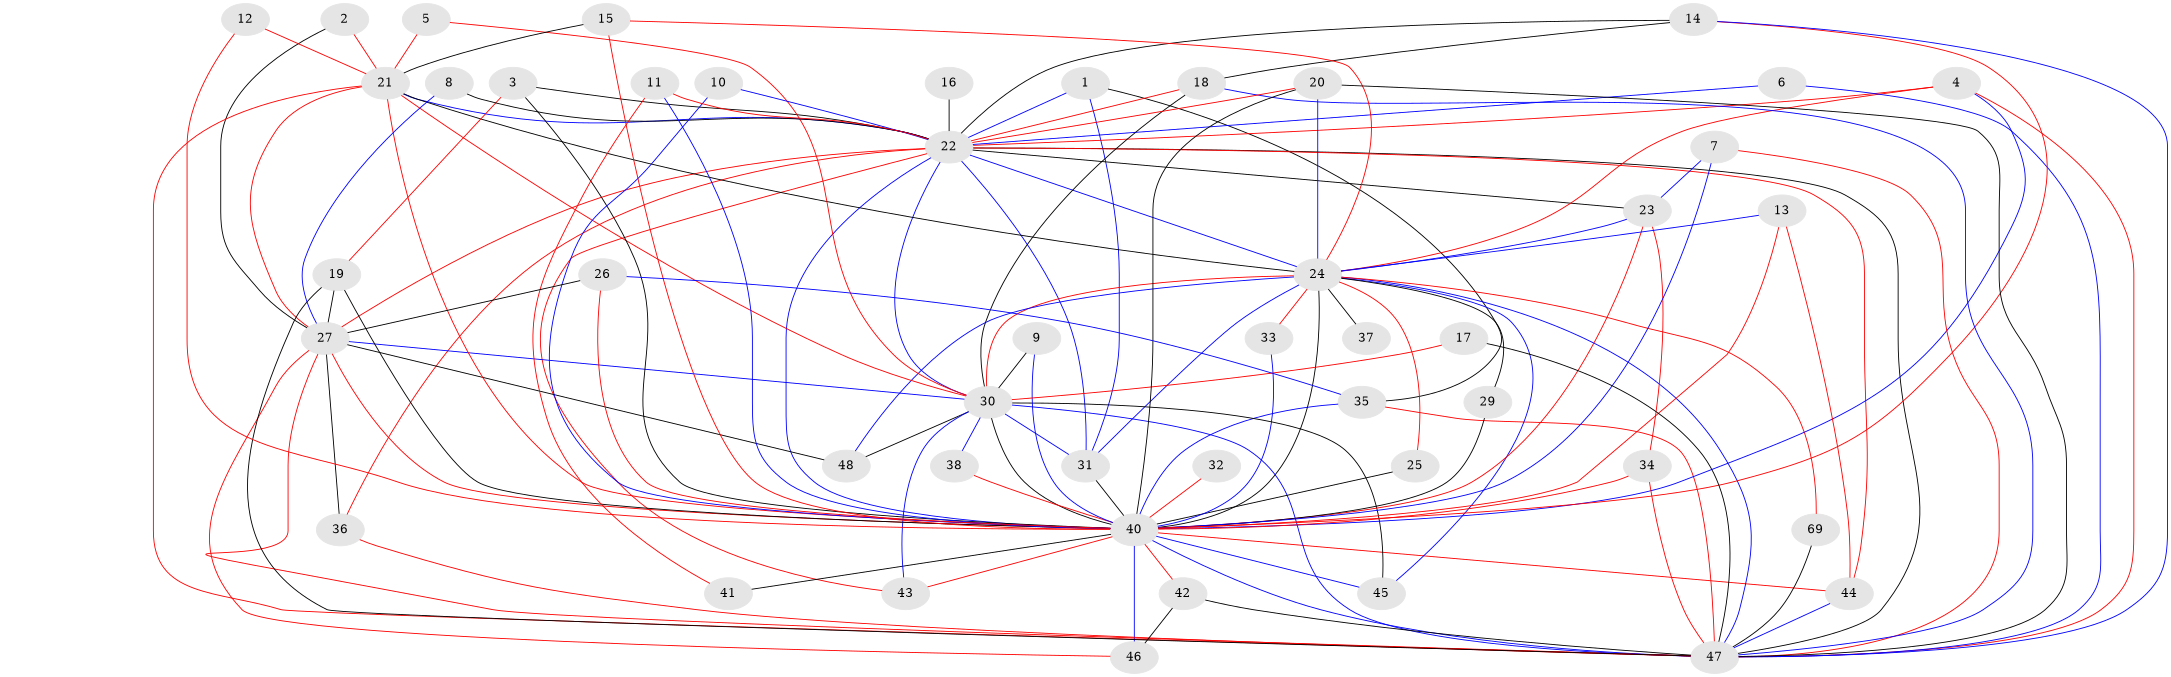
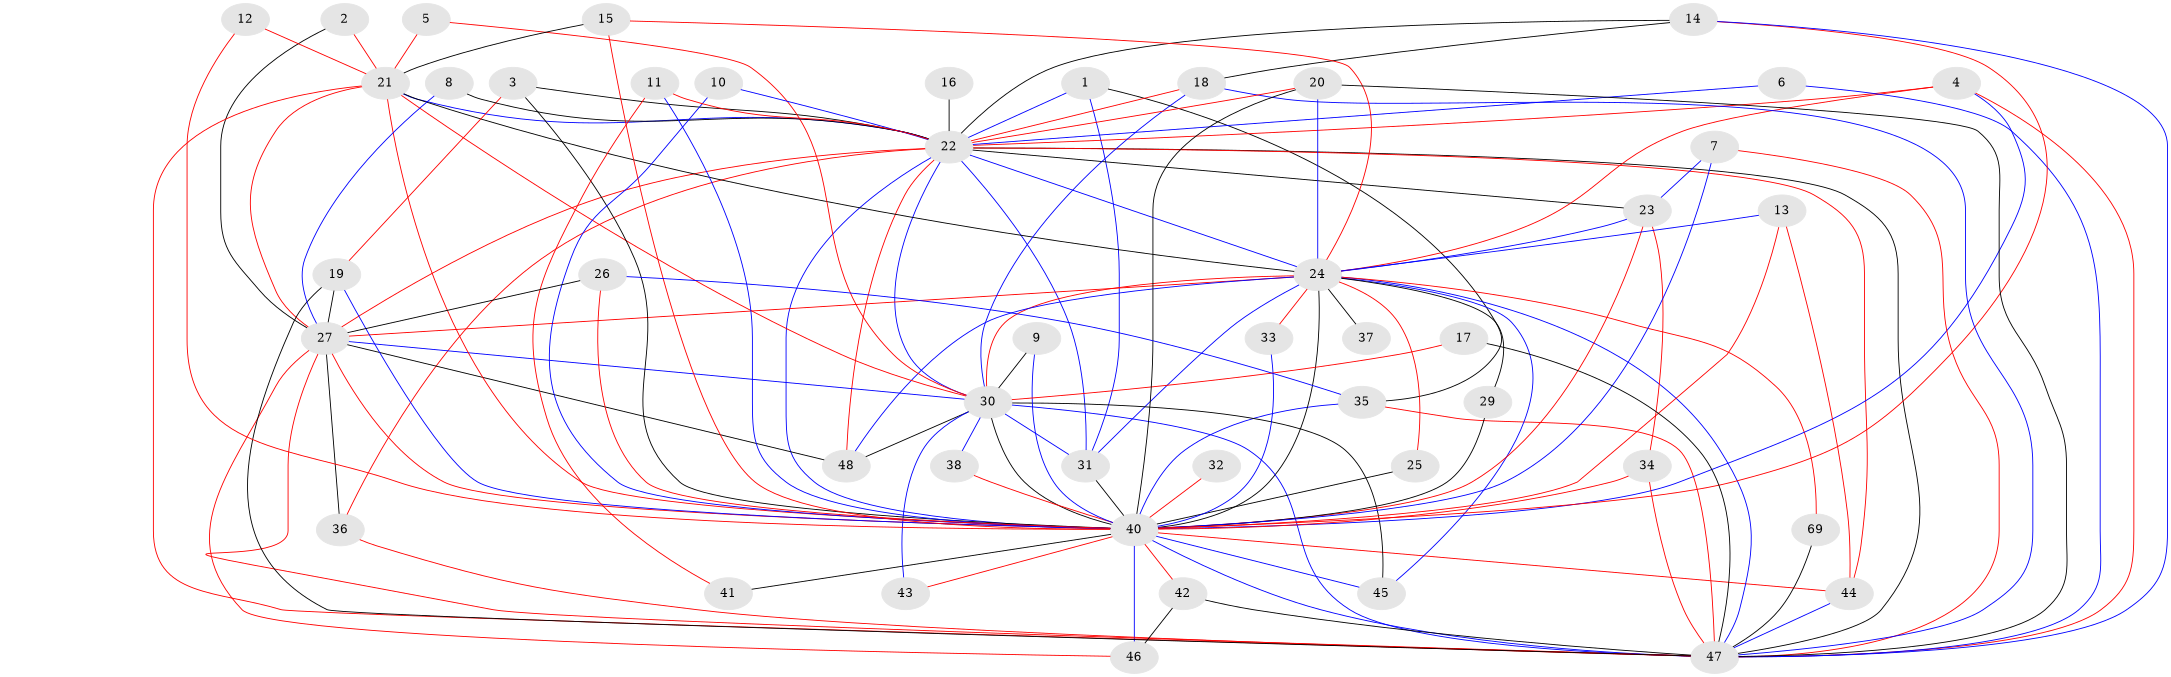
edge "18" -- "30": color black -> blue
edge "24" -- "27": added
edge "22" -- "43": now "22" -- "48"
edge "19" -- "40": color black -> blue
